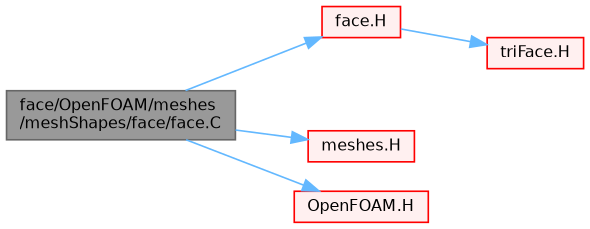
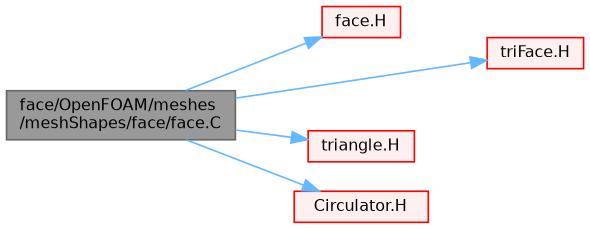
edge "face.H" -> "triFace.H": now "face/OpenFOAM/meshes /meshShapes/face/face.C" -> "triFace.H"
node "meshes.H": label "meshes.H" -> "triangle.H"
node "OpenFOAM.H": label "OpenFOAM.H" -> "Circulator.H"
